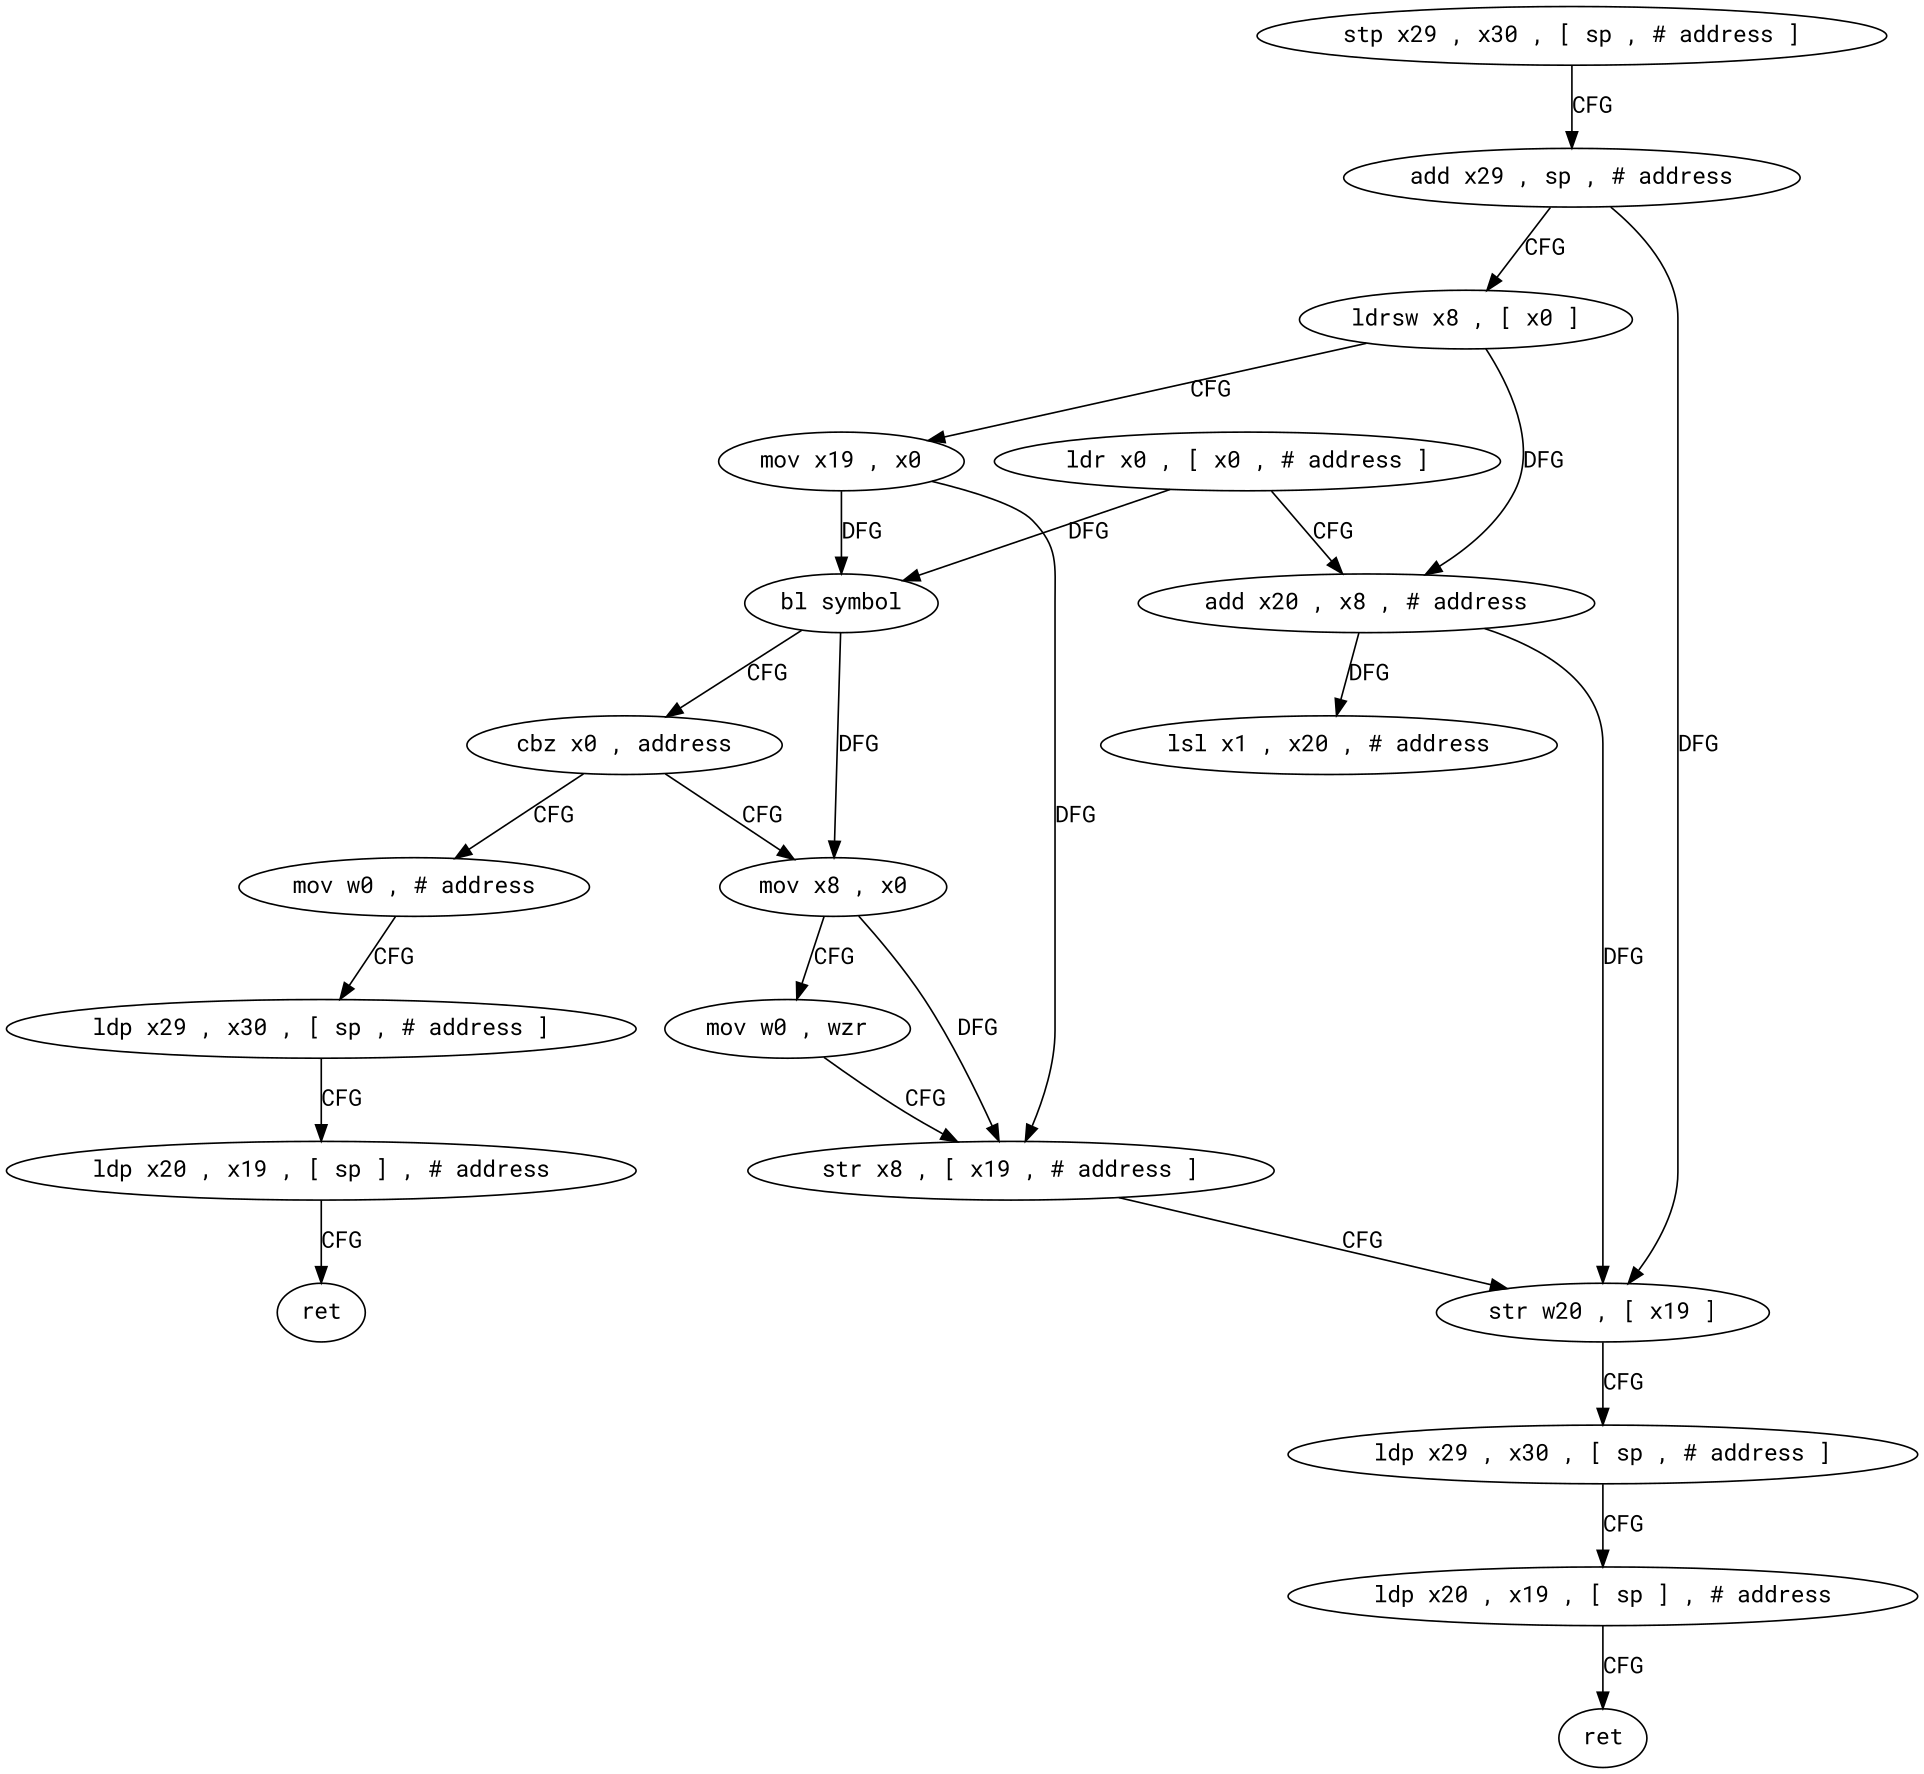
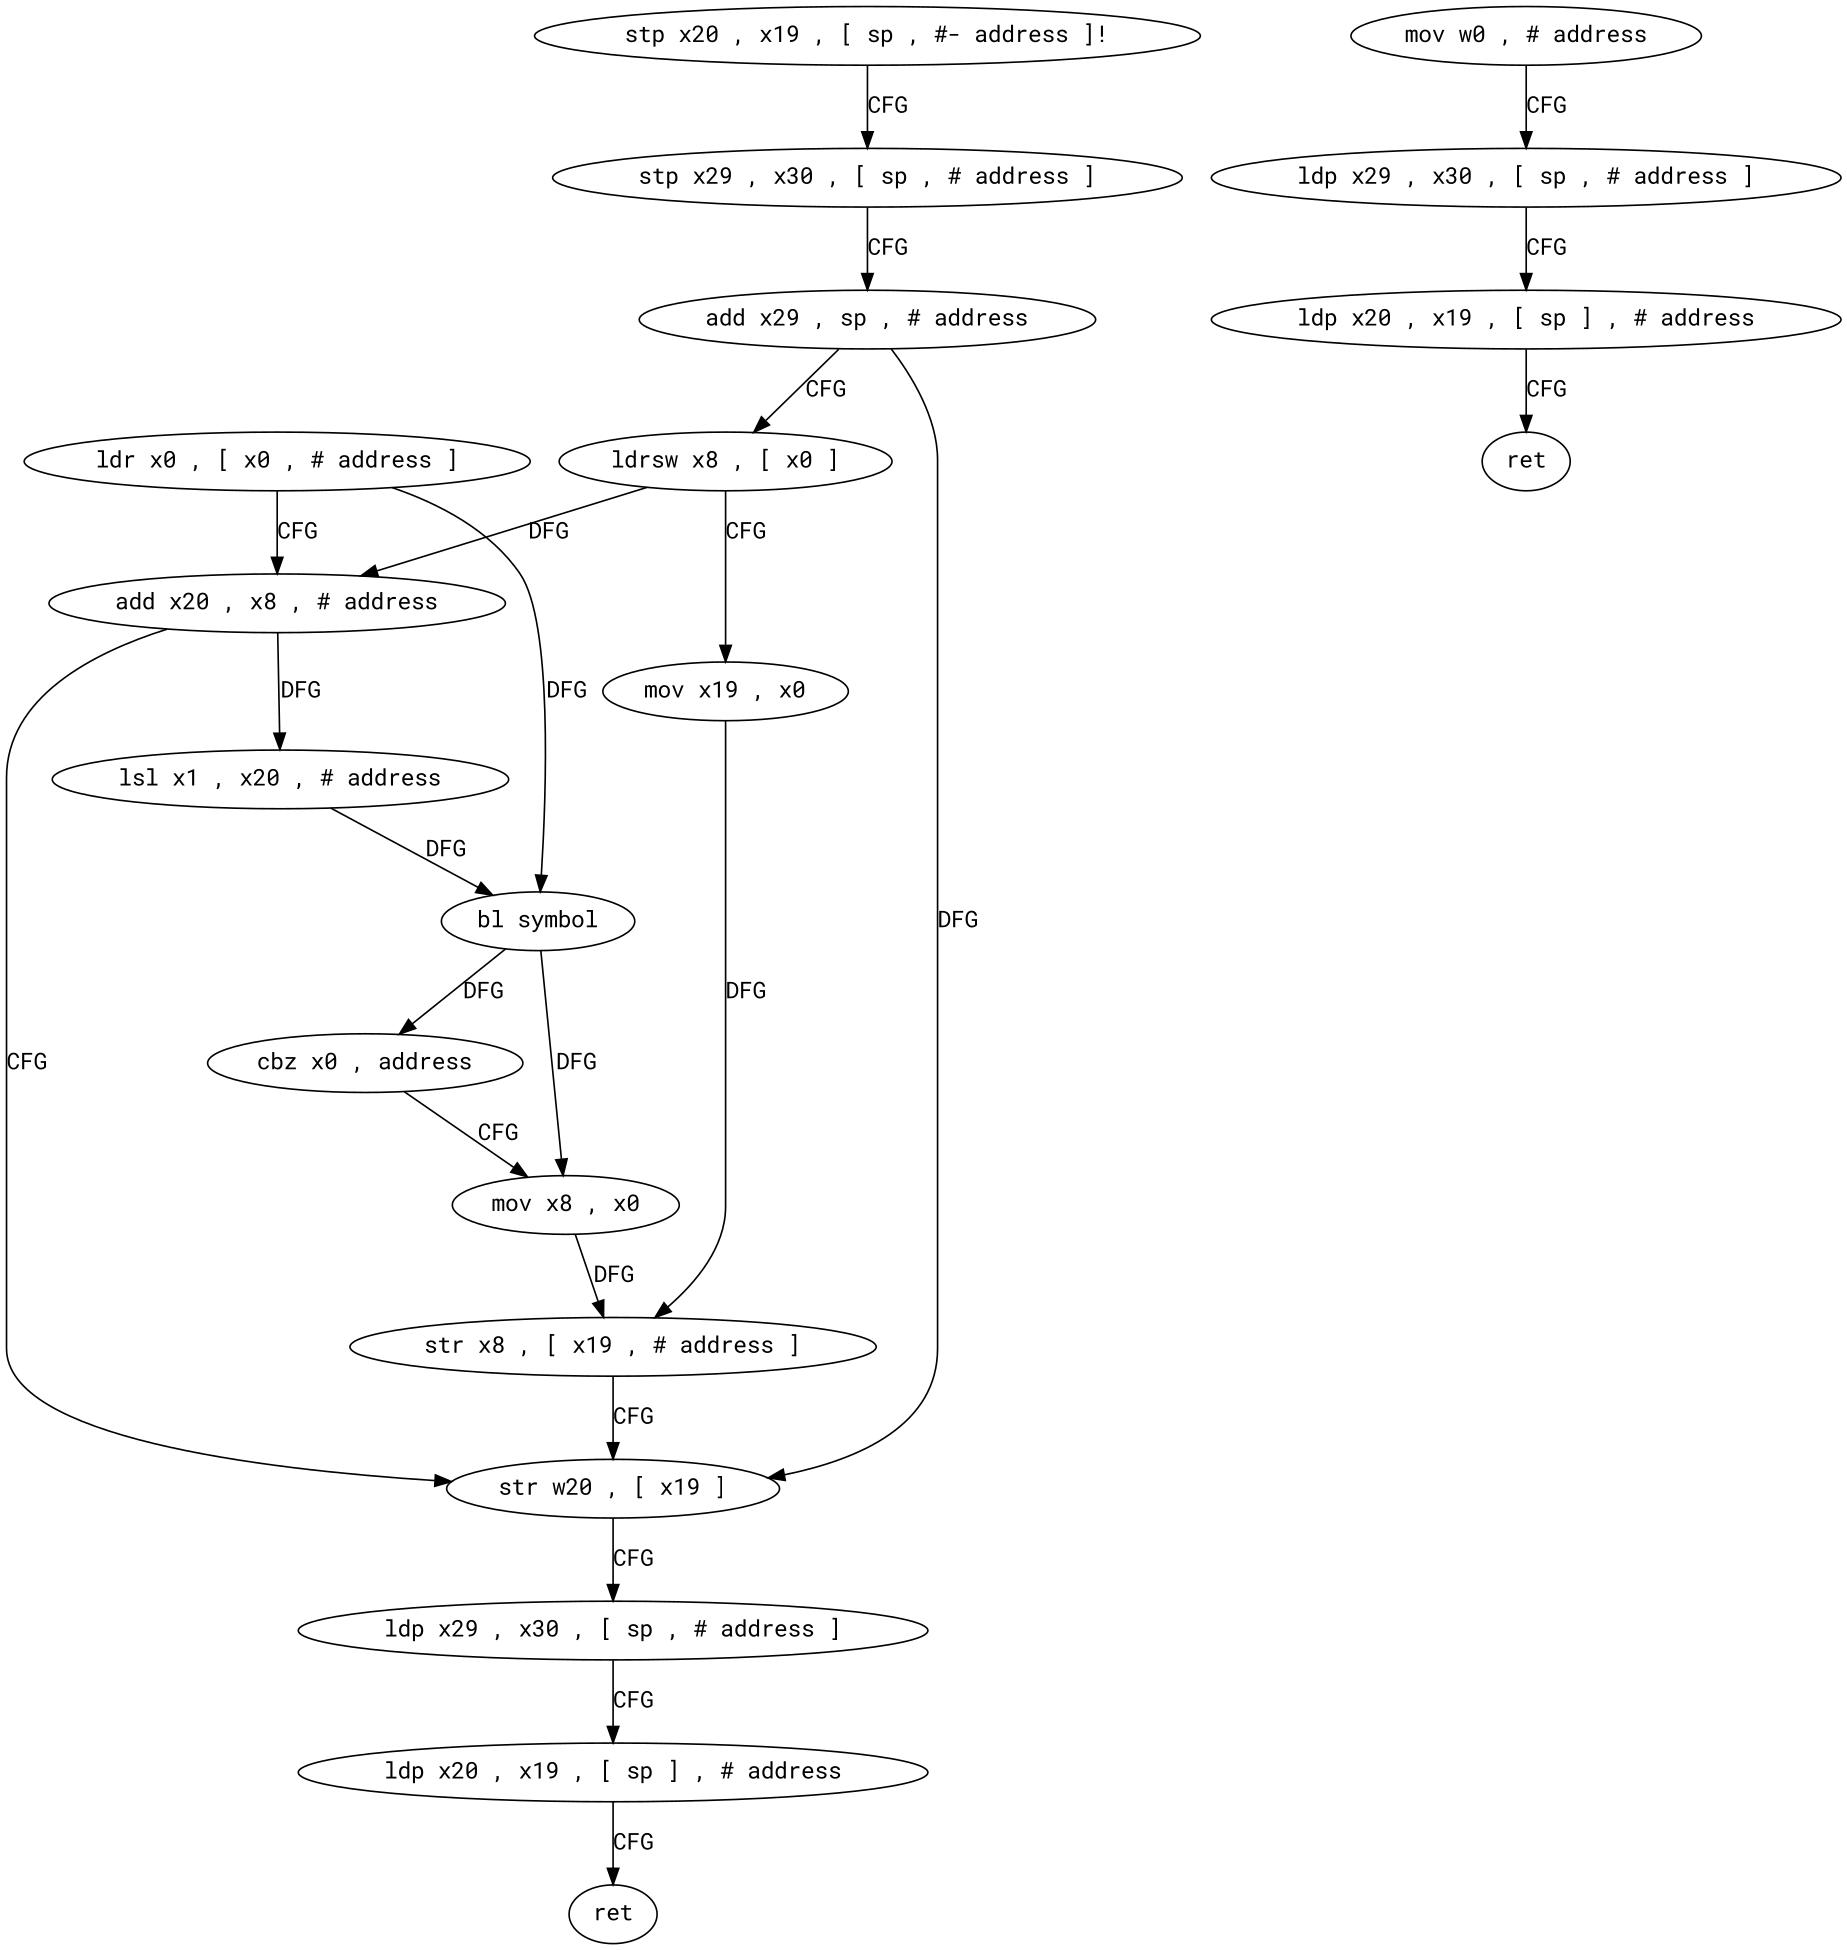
node "stp x20 , x19 , [ sp , #- address ]!": added
edge "mov x19 , x0" -> "bl symbol": now "lsl x1 , x20 , # address" -> "bl symbol"
edge "bl symbol" -> "cbz x0 , address": label "CFG" -> "DFG"
edge "cbz x0 , address" -> "mov w0 , # address": removed, label "CFG"
edge "add x20 , x8 , # address" -> "str w20 , [ x19 ]": label "DFG" -> "CFG"
node "mov w0 , wzr": removed
